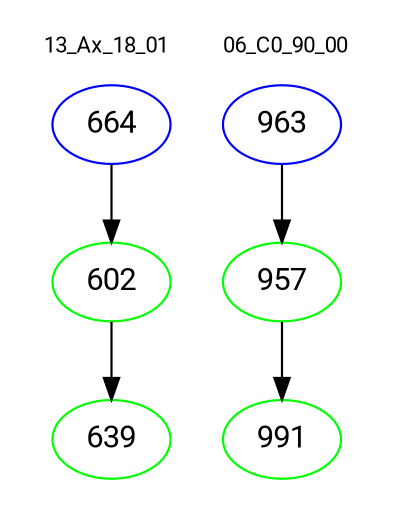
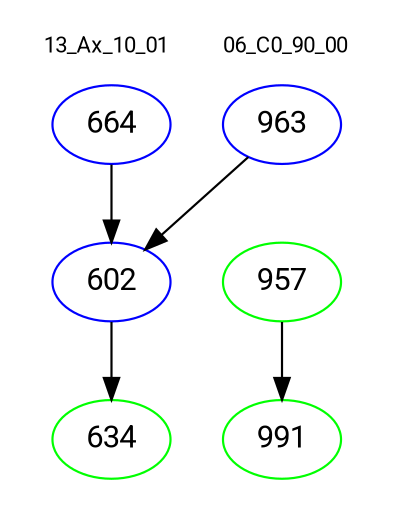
cluster "13_Ax_18_01": label "13_Ax_18_01" -> "13_Ax_10_01"
edge "963" -> "957": now "963" -> "602"
node "602": color green -> blue
node "639": label "639" -> "634"
